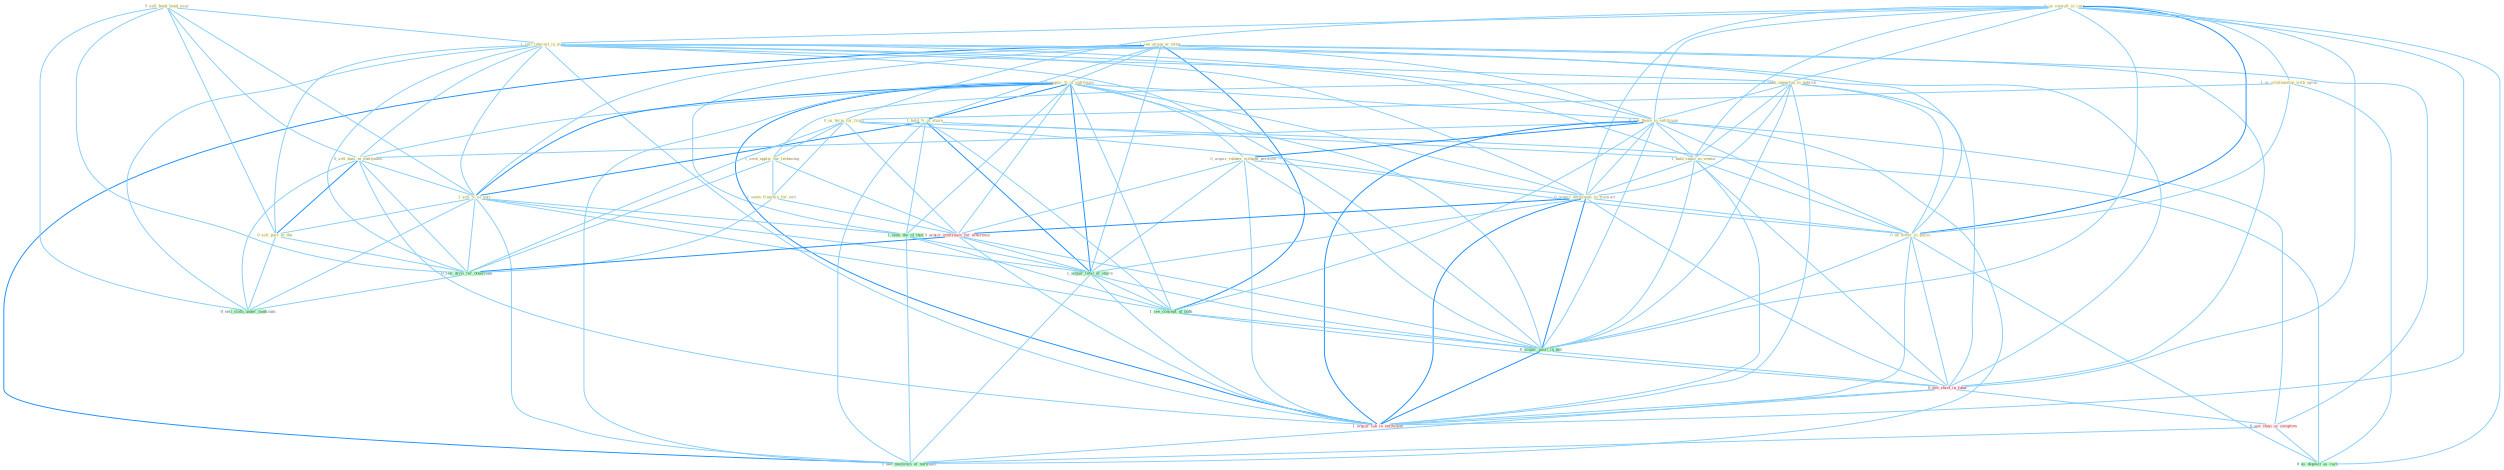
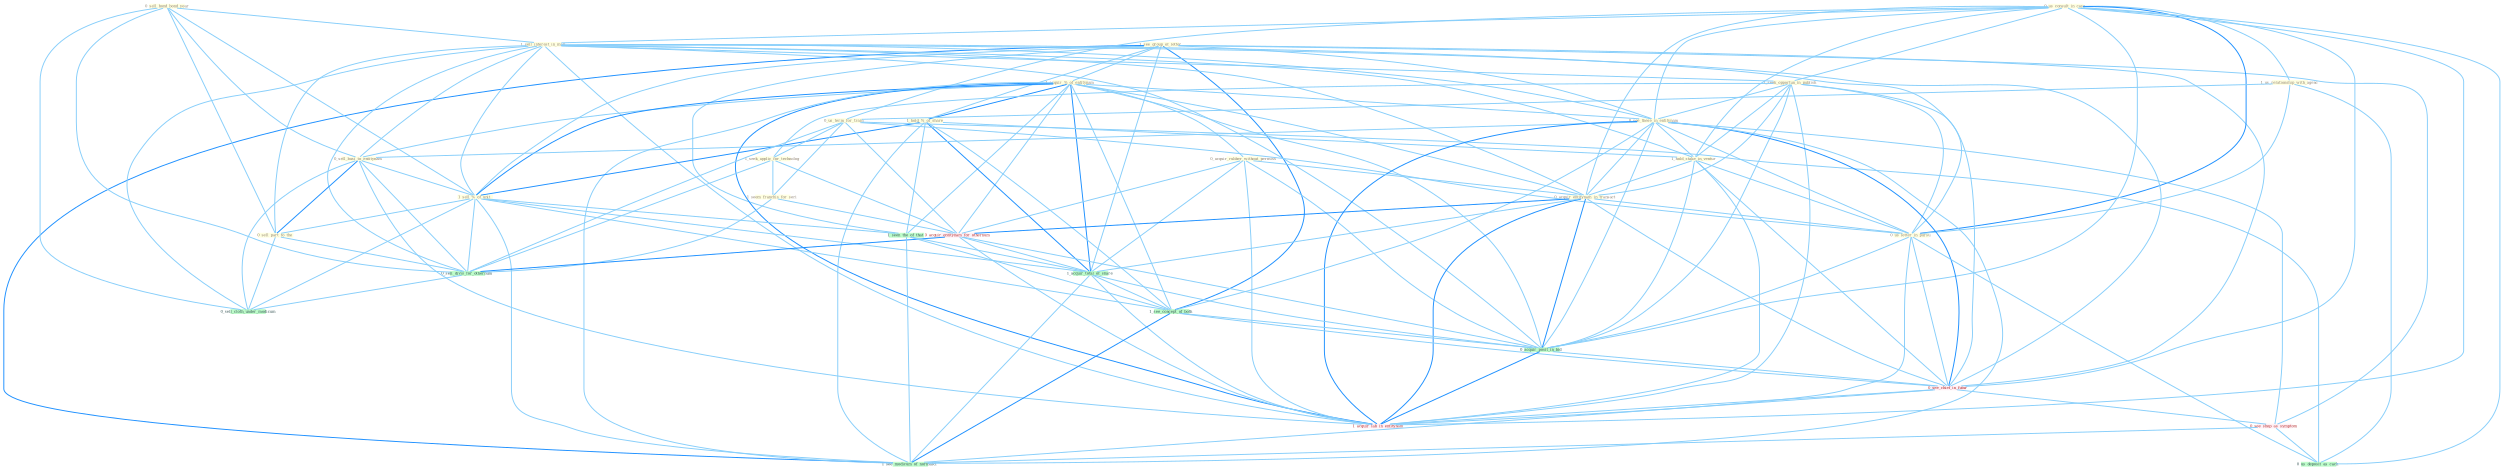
edge "0_see_these_in_entitynam" -- "0_acquir_rubber_without_permiss": now "0_see_these_in_entitynam" -- "0_see_chief_in_futur"
edge "1_see_concept_of_both" -- "1_see_modicum_of_normalci": added
